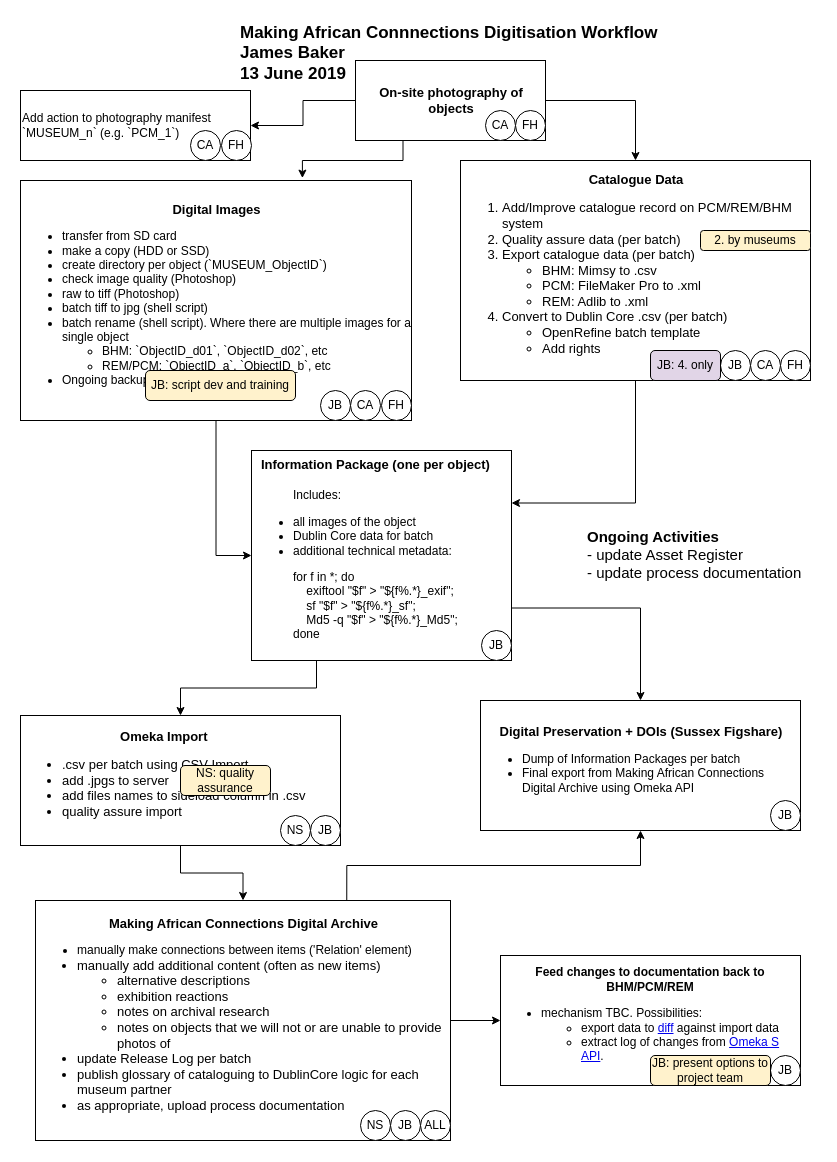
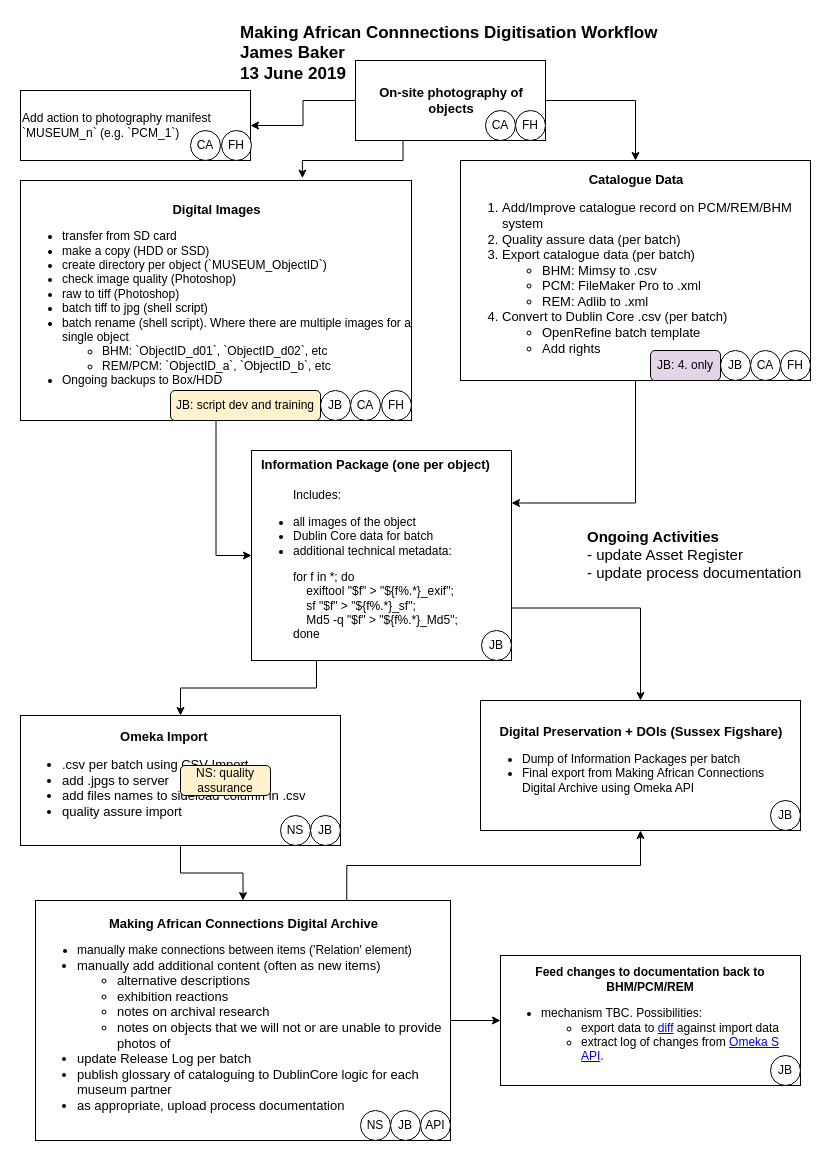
node "2. by museums": removed
node "JB: script dev and training": moved (221, 386) -> (246, 406)
node "JB: present options to project team": removed
node "ALL": label "ALL" -> "API"
